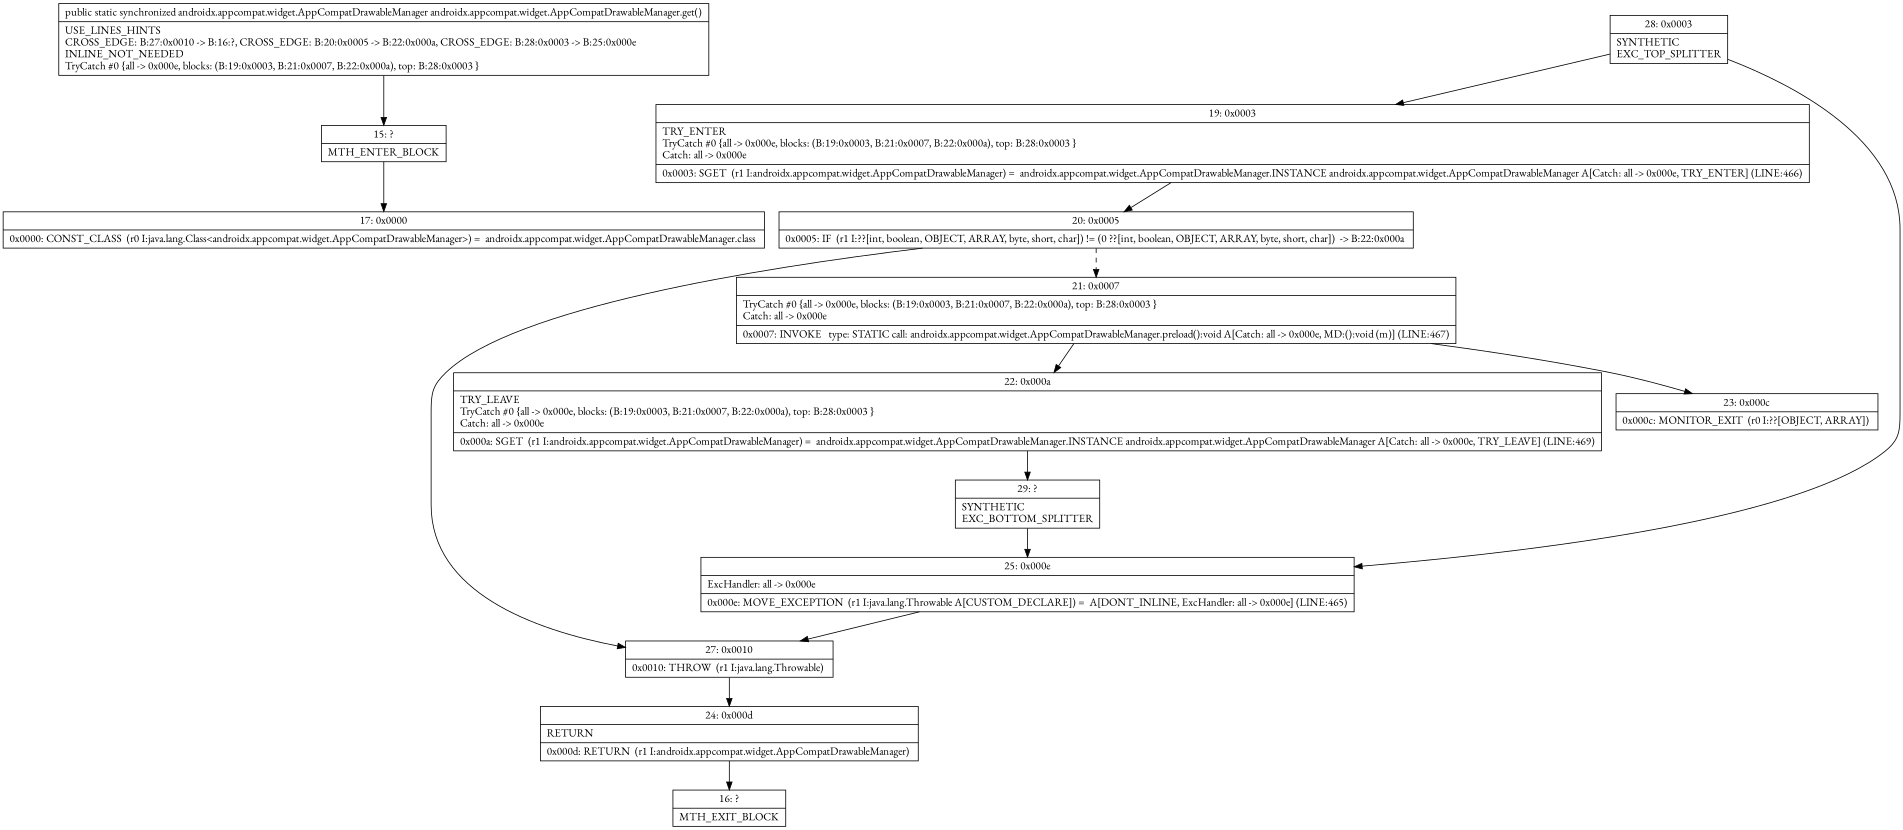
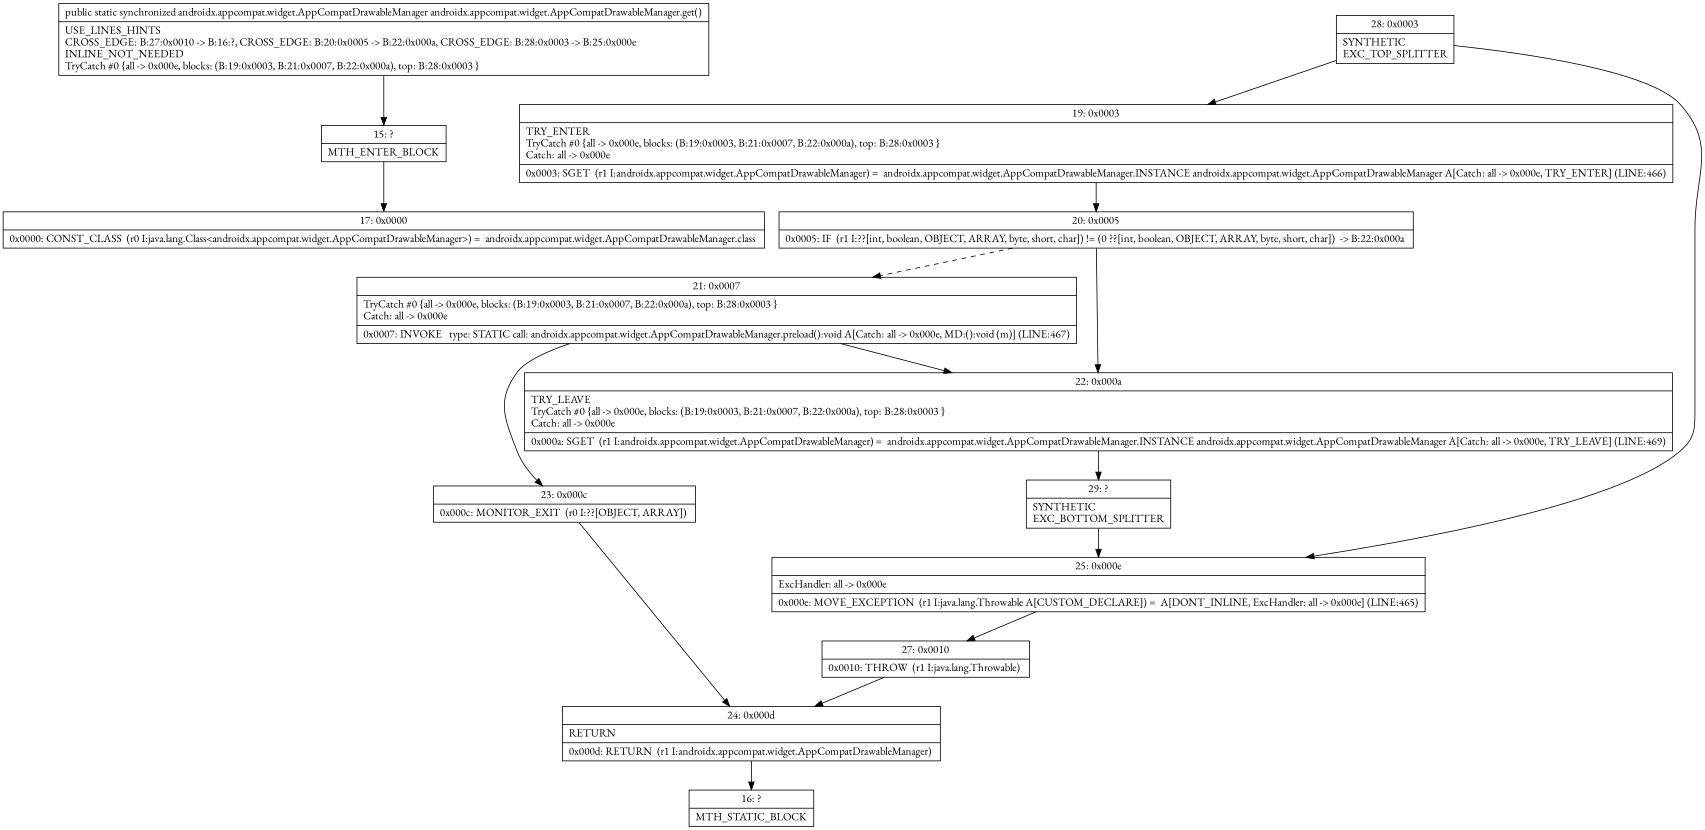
edge "20: 0x0005" -> "27: 0x0010": now "20: 0x0005" -> "22: 0x000a"
edge "23: 0x000c" -> "24: 0x000d": added
node "16: ?": text "MTH_EXIT_BLOCK" -> "MTH_STATIC_BLOCK"
